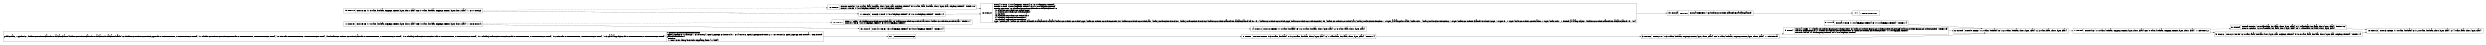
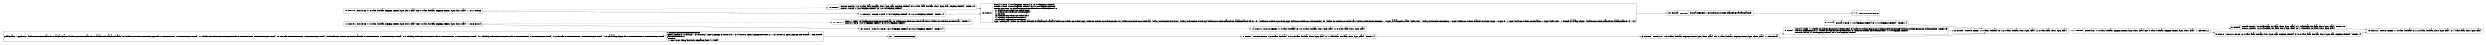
node "1: ?": text "MTH_EXIT_BLOCK" -> "RETURN_EXIT_BLOCK"
